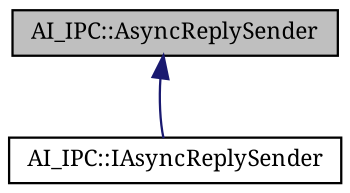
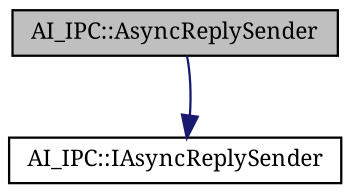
edge "AI_IPC::IAsyncReplySender" -> "AI_IPC::AsyncReplySender": reversed
